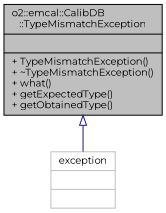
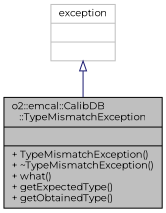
edge "exception" -> "o2::emcal::CalibDB": reversed
